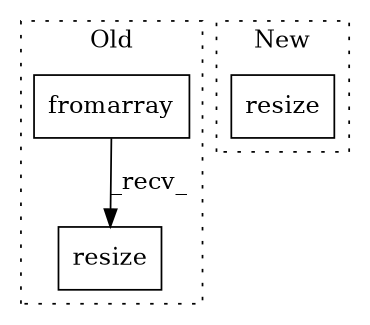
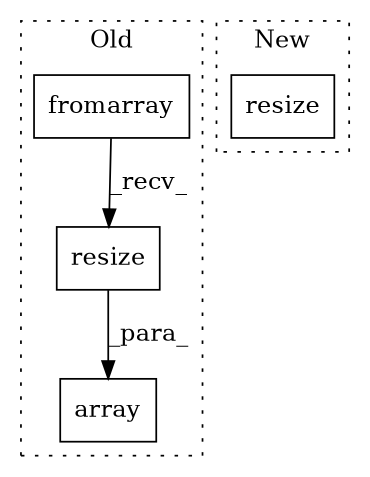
node "array": added
